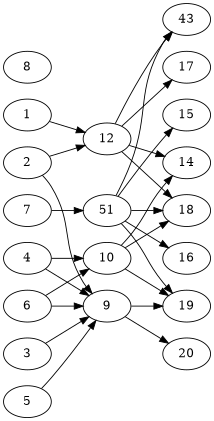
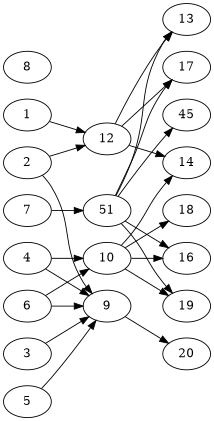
node "43": label "43" -> "13"
node "15": label "15" -> "45"
edge "12" -> "18": removed
edge "51" -> "18": now "51" -> "17"
edge "10" -> "16": added
edge "9" -> "19": removed
